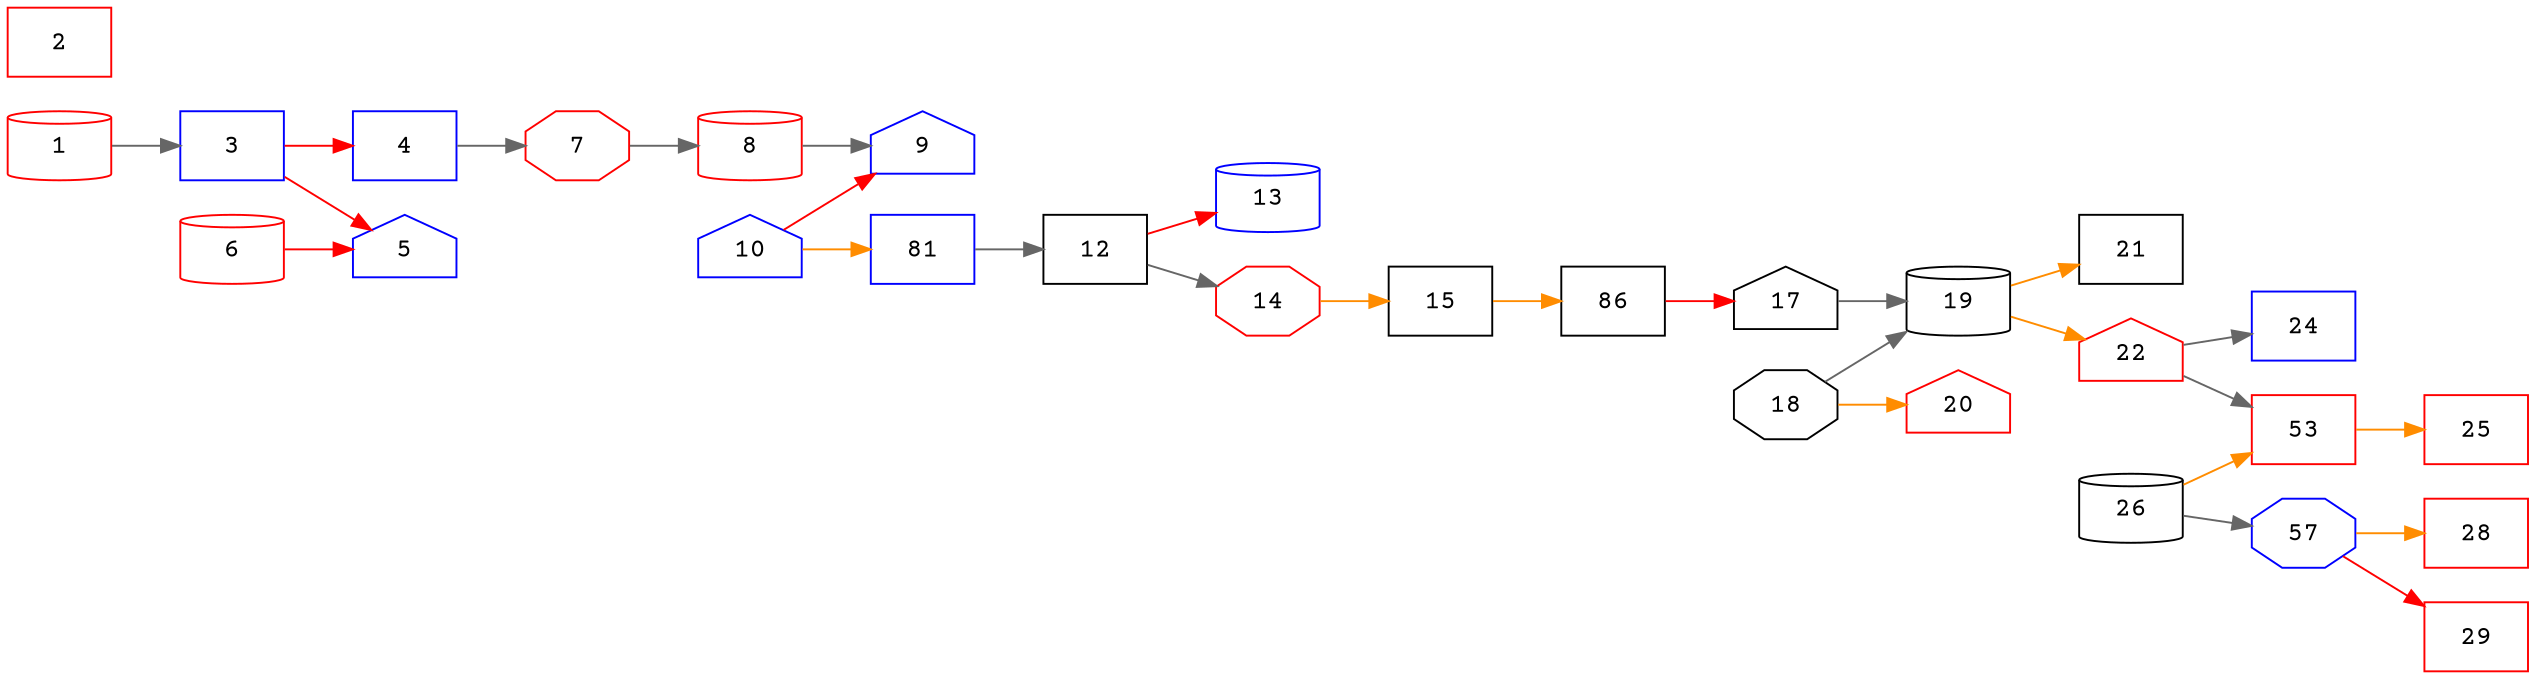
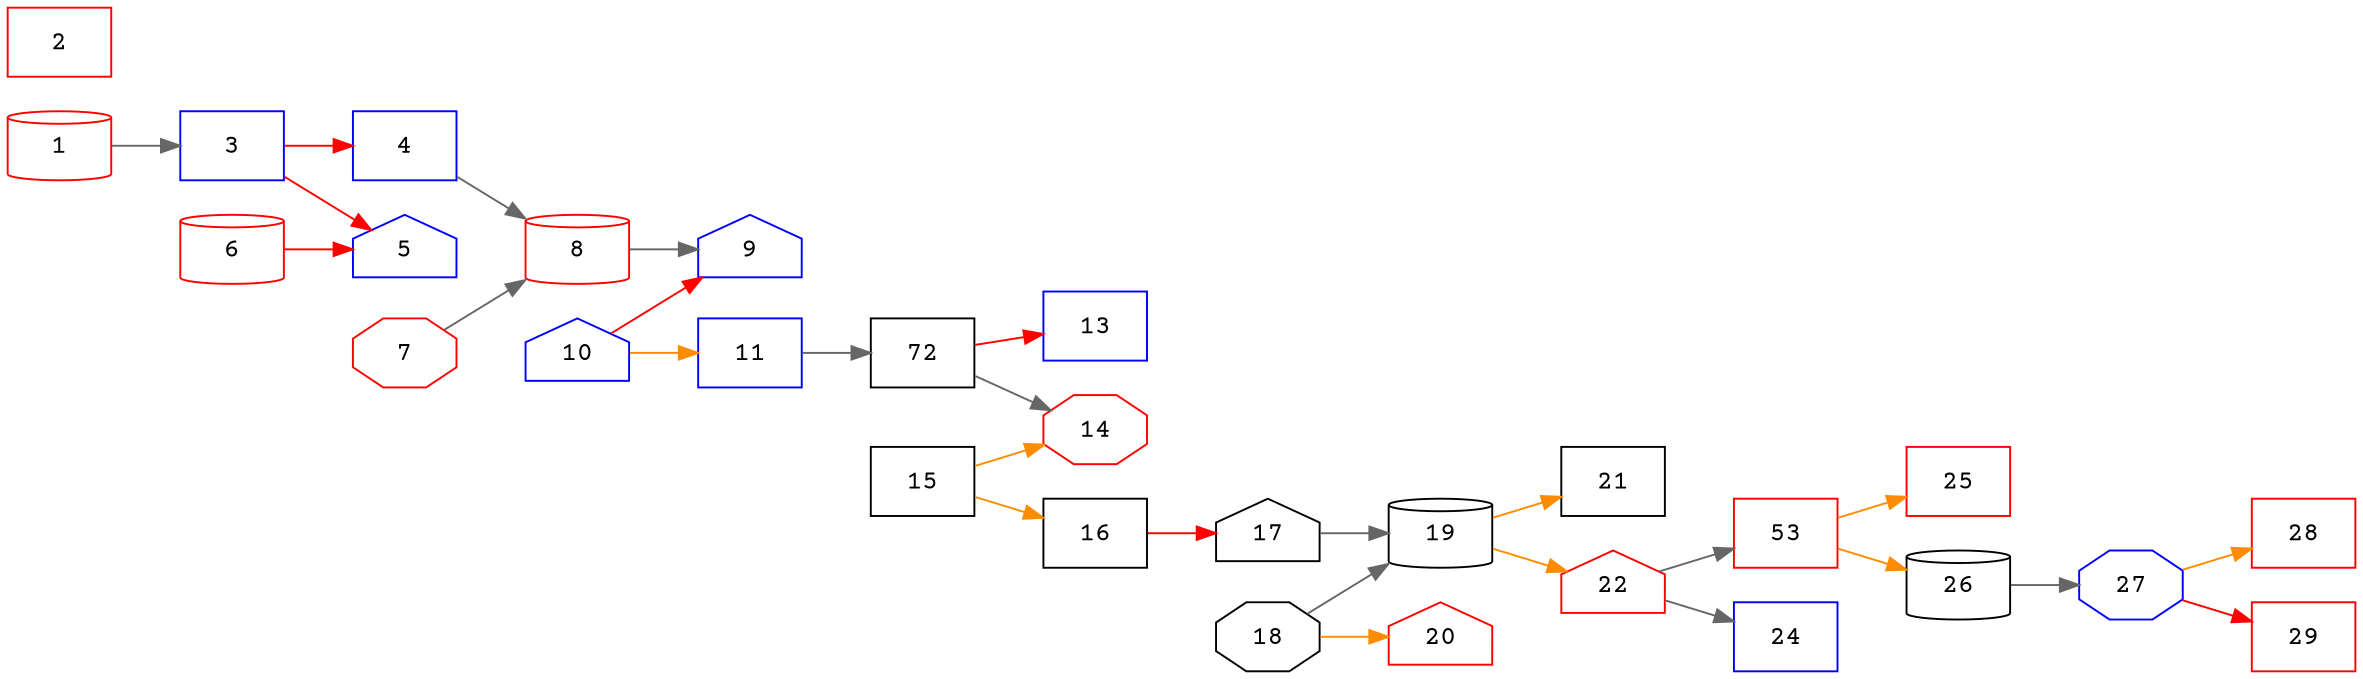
edge "4" -> "7": now "4" -> "8"
node "13": shape cylinder -> box
node "81": label "81" -> "11"
node "12": label "12" -> "72"
edge "14" -> "15": reversed
node "86": label "86" -> "16"
edge "26" -> "53": reversed
node "57": label "57" -> "27"
